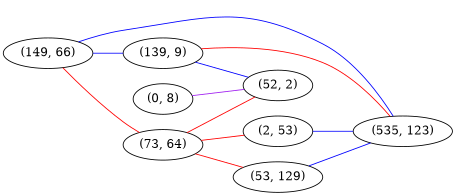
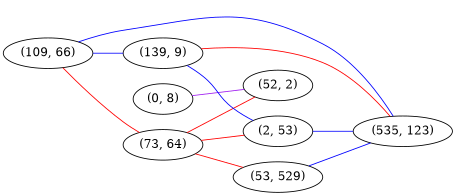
node "(149, 66)": label "(149, 66)" -> "(109, 66)"
edge "(139, 9)" -- "(52, 2)": now "(139, 9)" -- "(2, 53)"
node "(53, 129)": label "(53, 129)" -> "(53, 529)"
